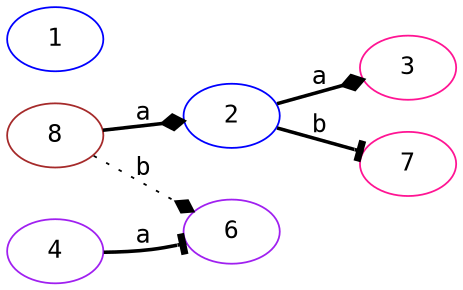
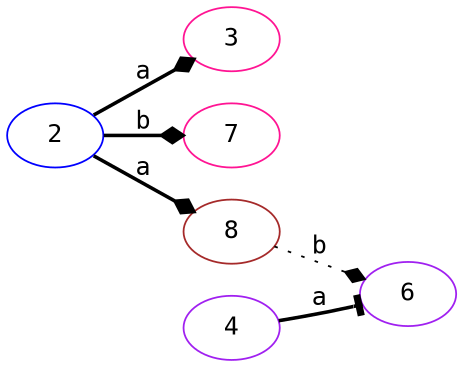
node "1": removed
edge "8" -> "2": reversed
edge "2" -> "7": arrowhead tee -> diamond
